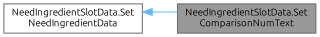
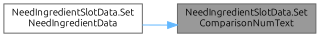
edge "NeedIngredientSlotData.Set ComparisonNumText" -> "NeedIngredientSlotData.Set NeedIngredientData": reversed
